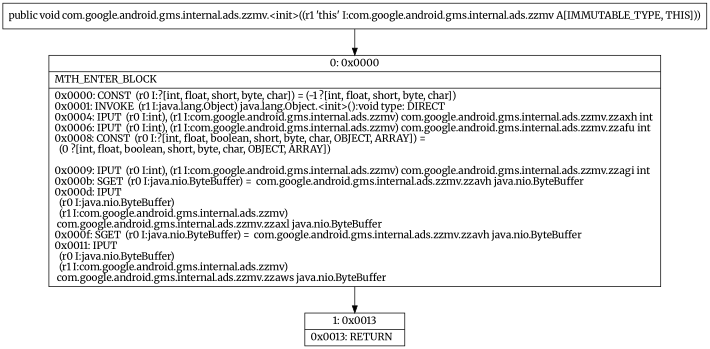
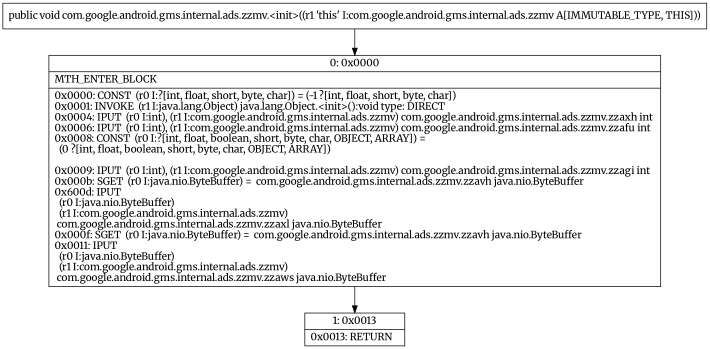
node "0: 0x0000": text "0x000d: IPUT" -> "0x600d: IPUT"
